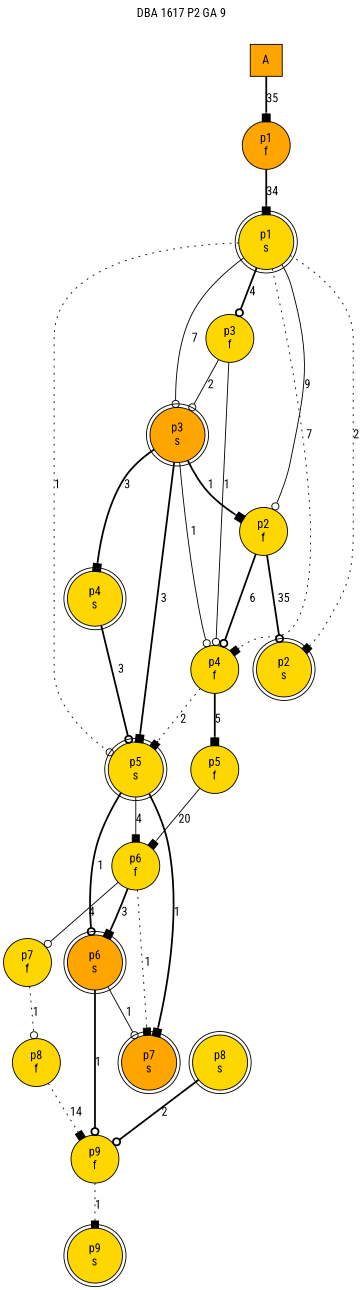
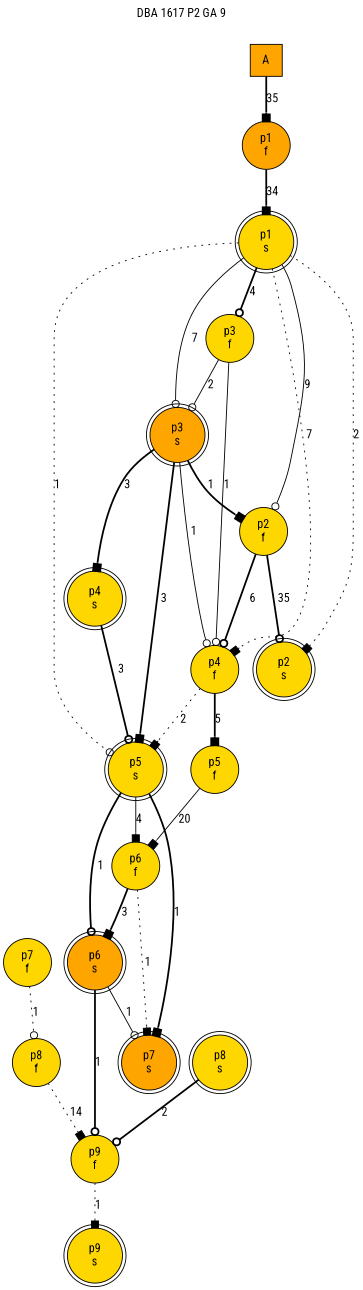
edge "p6 f" -> "p7 f": removed, label "4"
